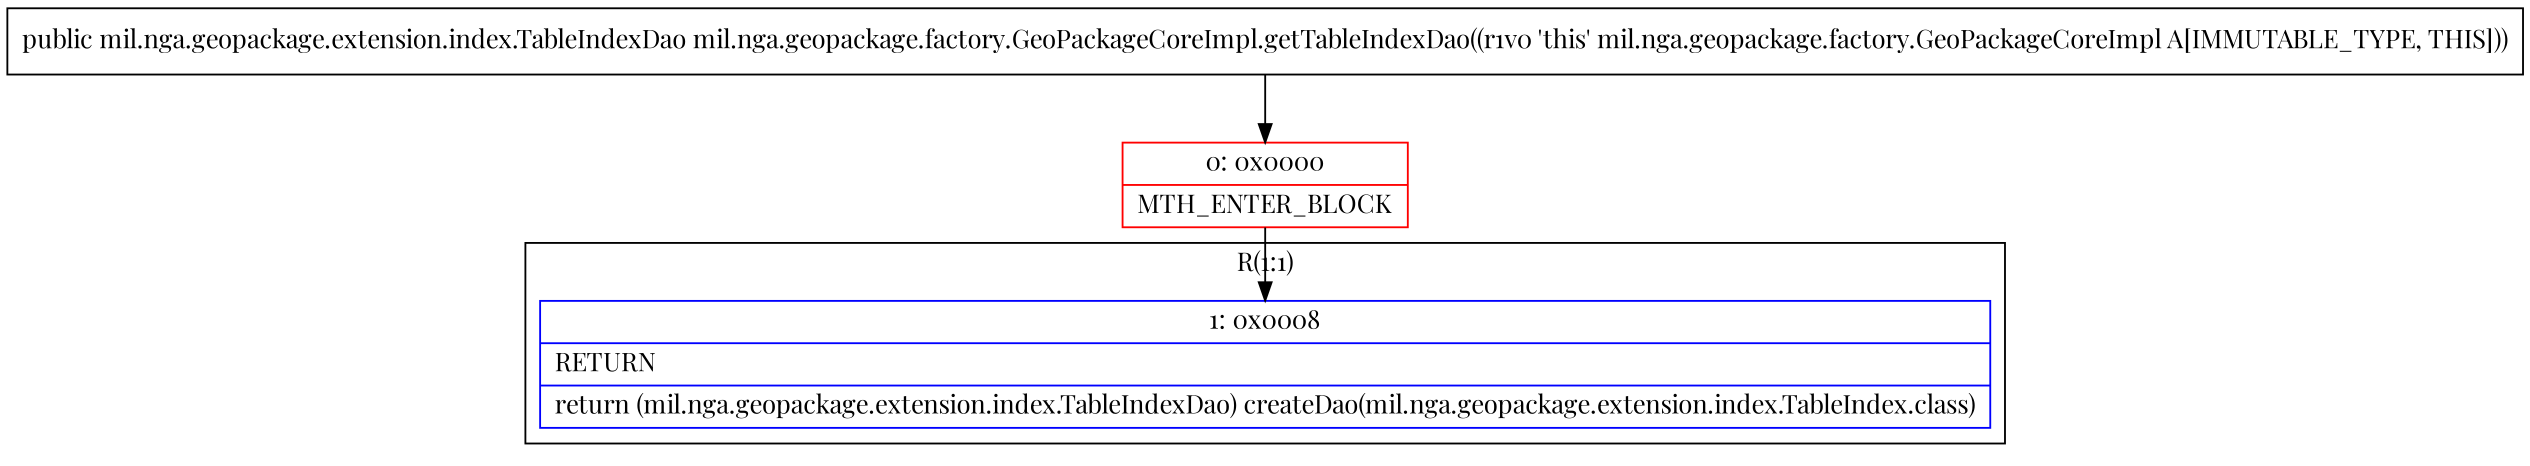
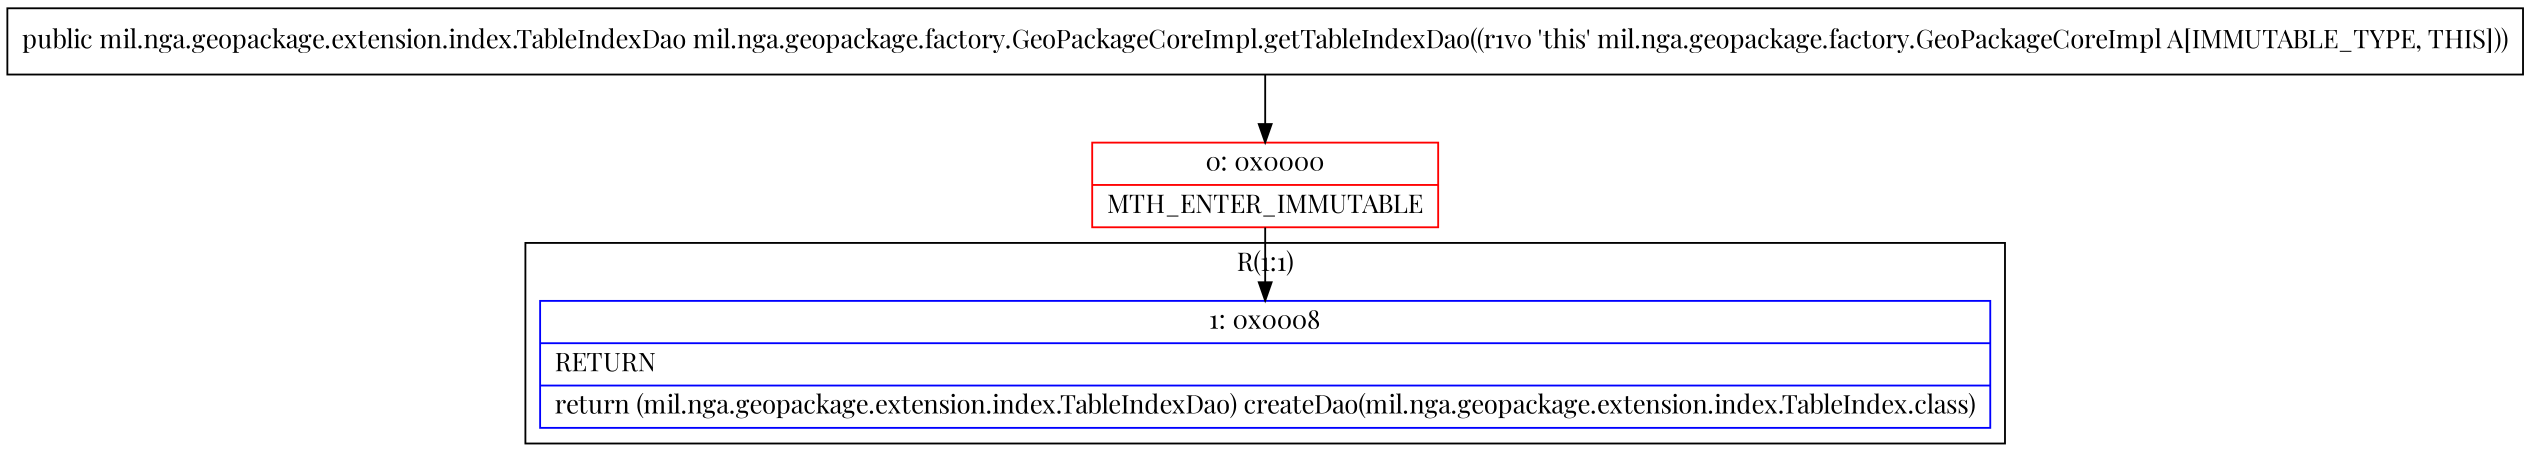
node "0: 0x0000": text "MTH_ENTER_BLOCK" -> "MTH_ENTER_IMMUTABLE"
